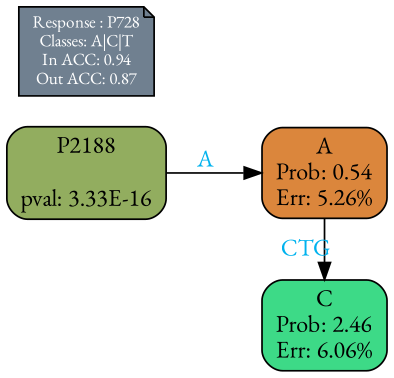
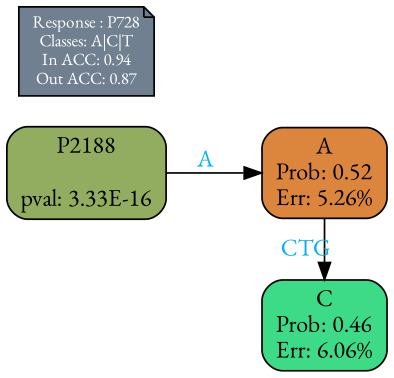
node "A Prob: 0.54 Err: 5.26%": label "A Prob: 0.54 Err: 5.26%" -> "A Prob: 0.52 Err: 5.26%"
node "C Prob: 2.46 Err: 6.06%": label "C Prob: 2.46 Err: 6.06%" -> "C Prob: 0.46 Err: 6.06%"
